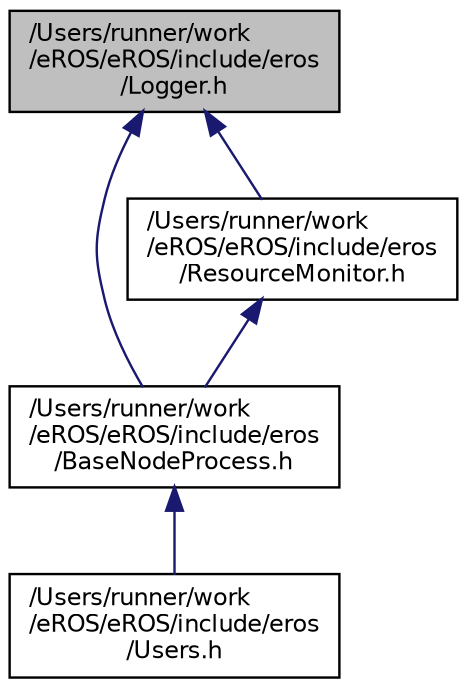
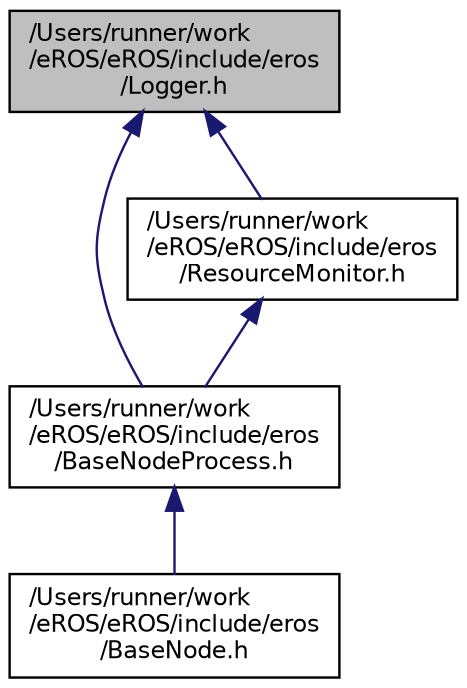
node "/Users/runner/work /eROS/eROS/include/eros /Users.h": label "/Users/runner/work /eROS/eROS/include/eros /Users.h" -> "/Users/runner/work /eROS/eROS/include/eros /BaseNode.h"
